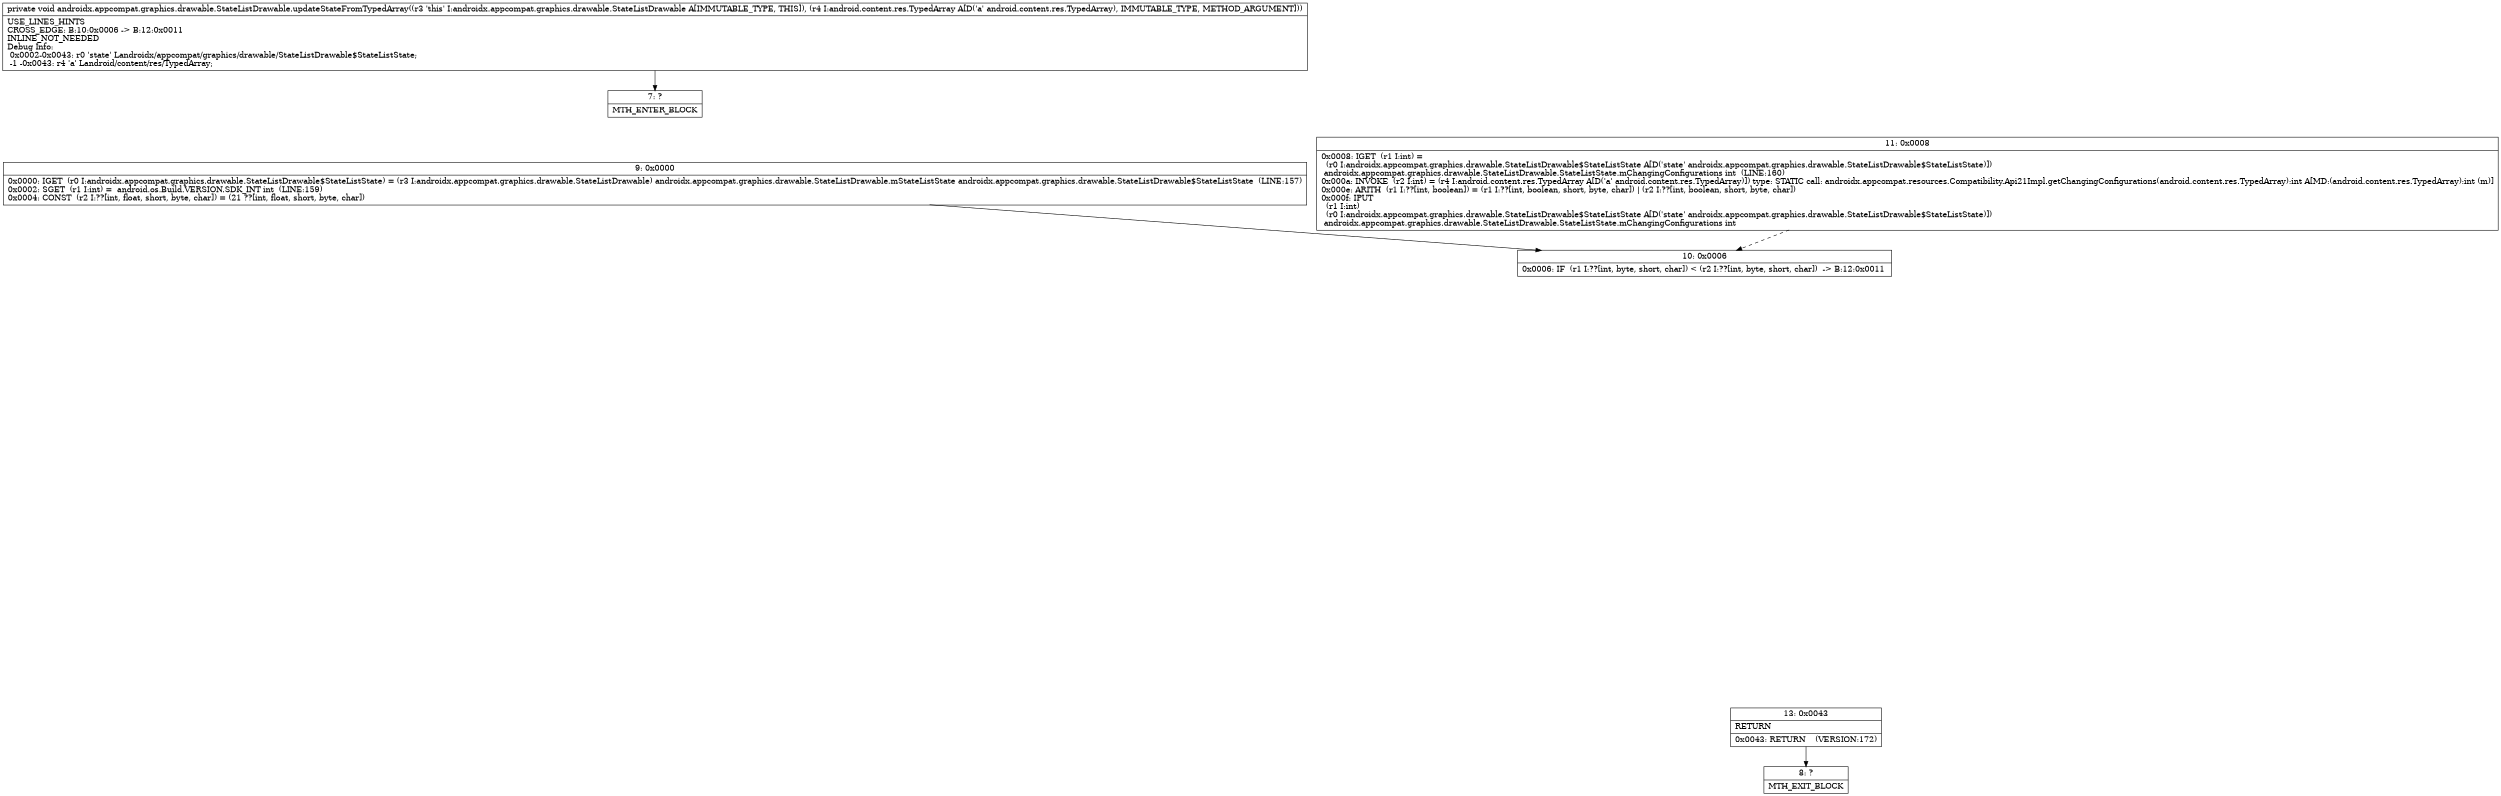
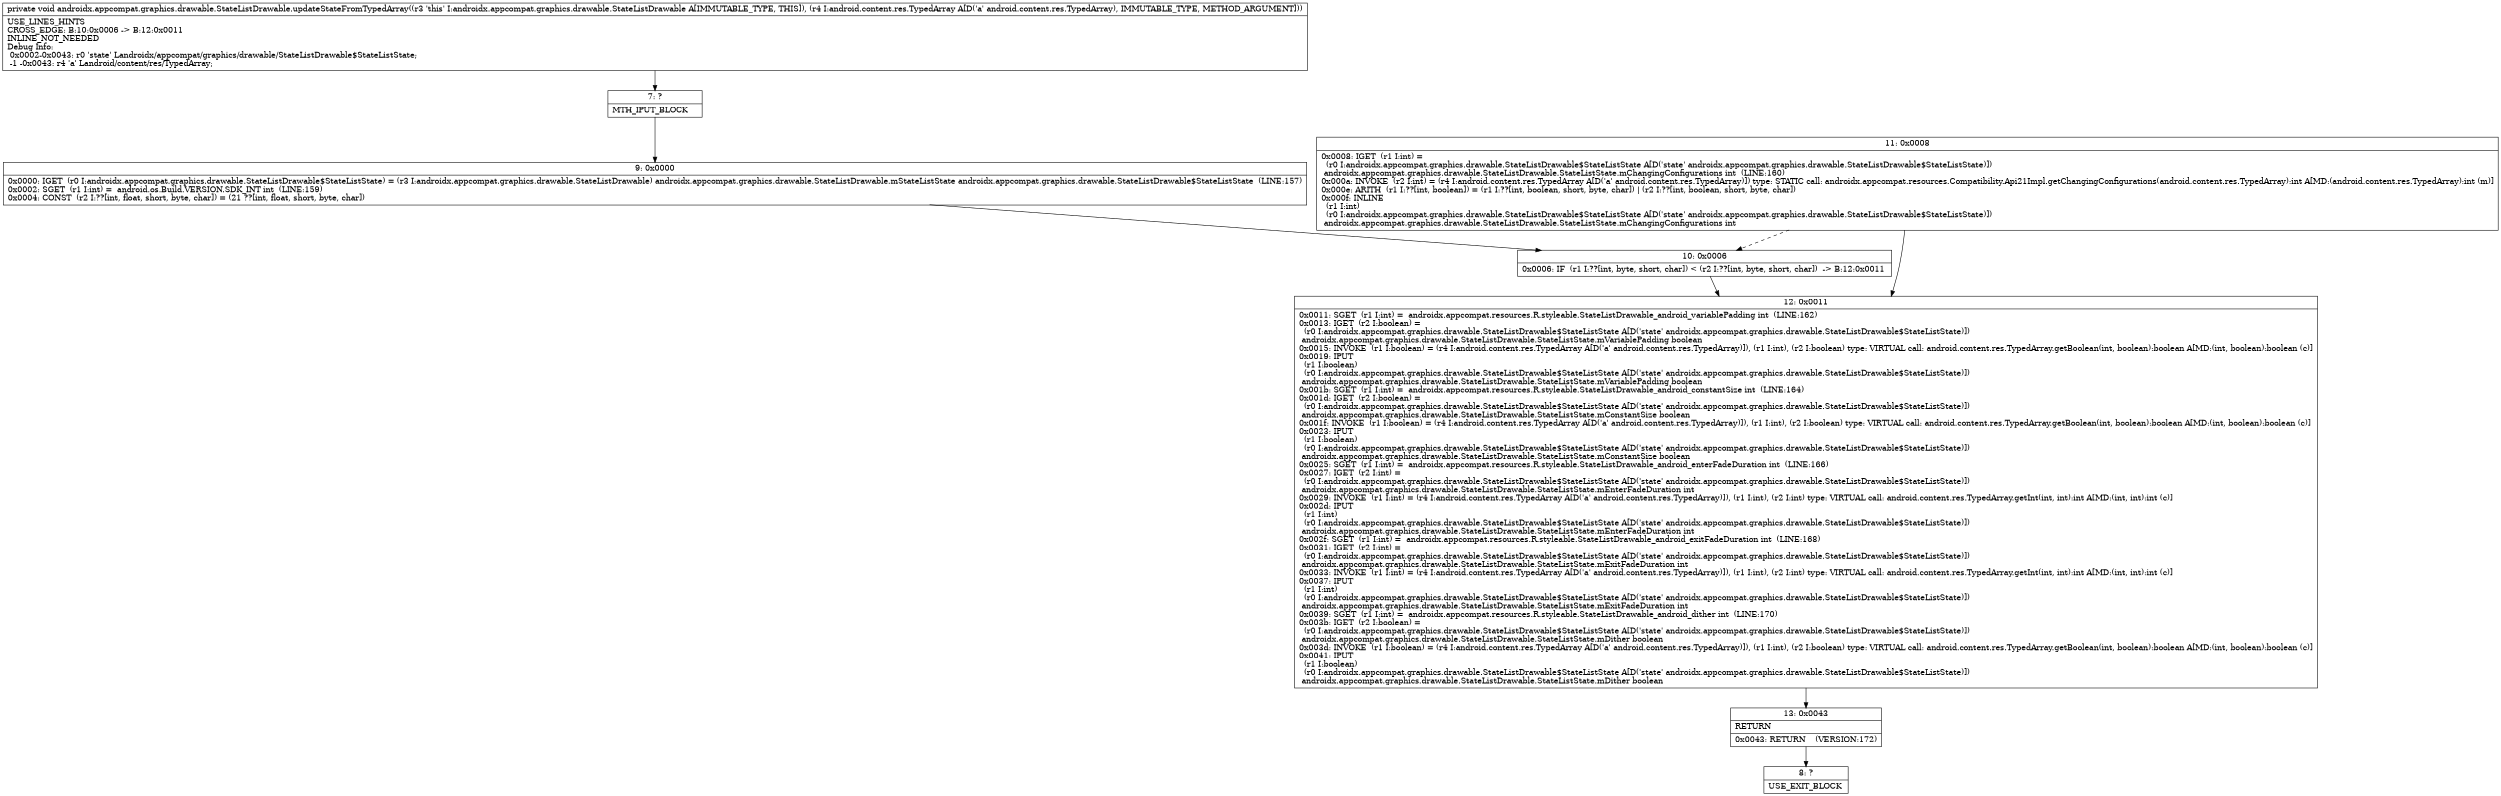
node "7: ?": text "MTH_ENTER_BLOCK" -> "MTH_IPUT_BLOCK"
edge "7: ?" -> "9: 0x0000": added
node "11: 0x0008": text "0x000f: IPUT" -> "0x000f: INLINE"
node "12: 0x0011": added
node "8: ?": text "MTH_EXIT_BLOCK" -> "USE_EXIT_BLOCK"
